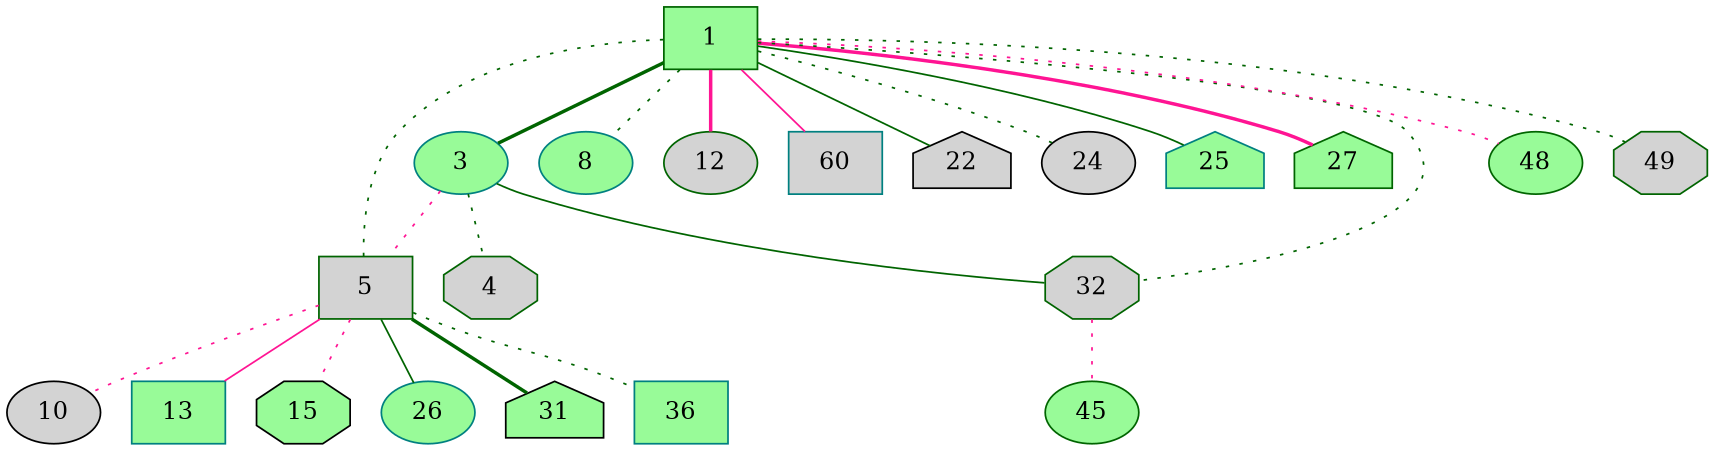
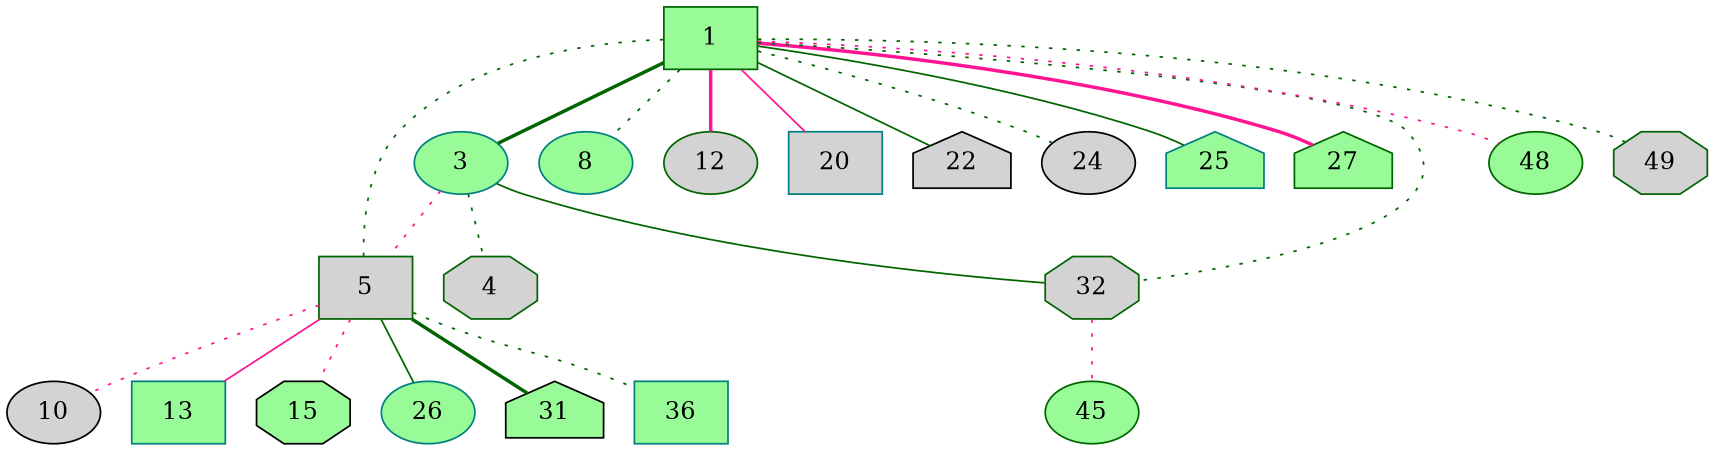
node "60": label "60" -> "20"
